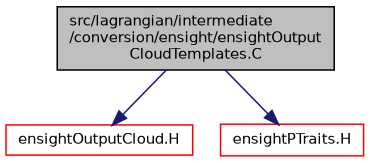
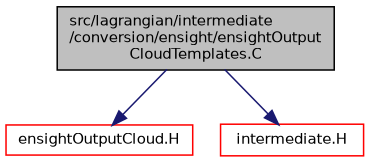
node "ensightPTraits.H": label "ensightPTraits.H" -> "intermediate.H"
